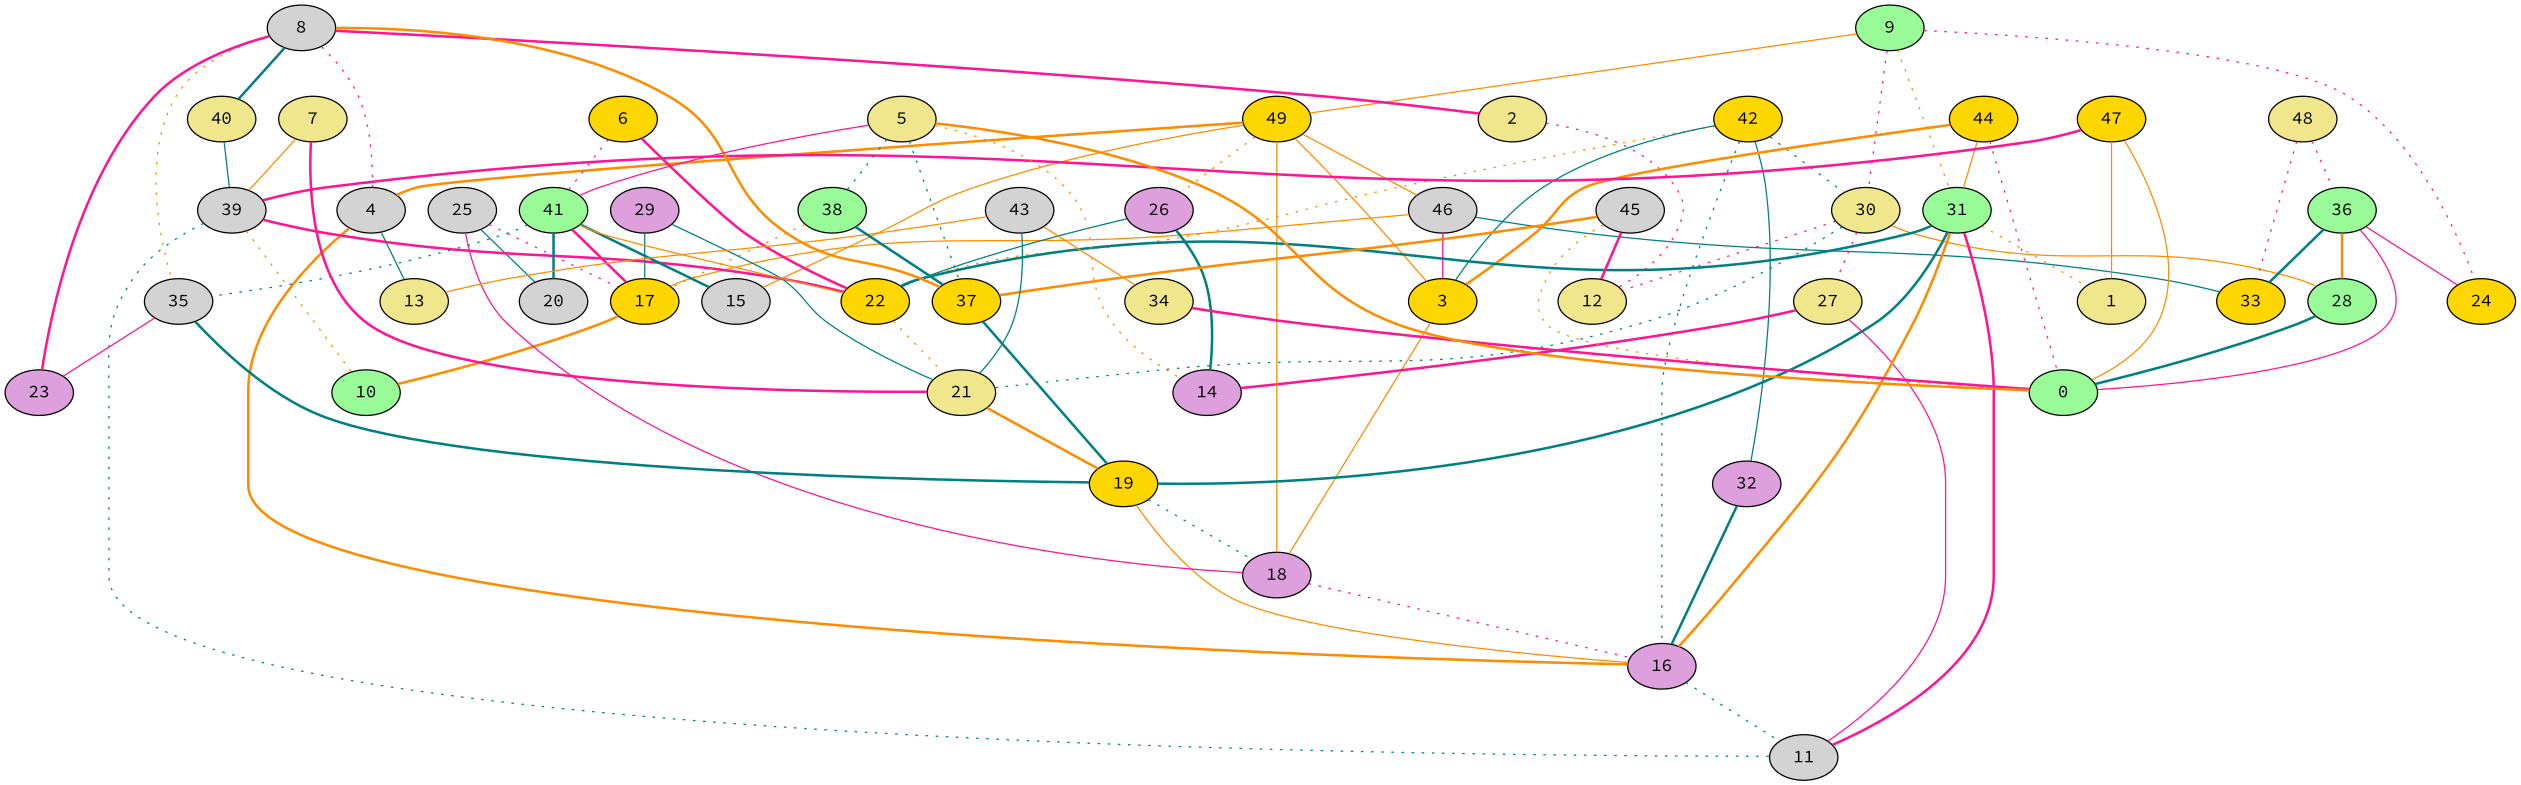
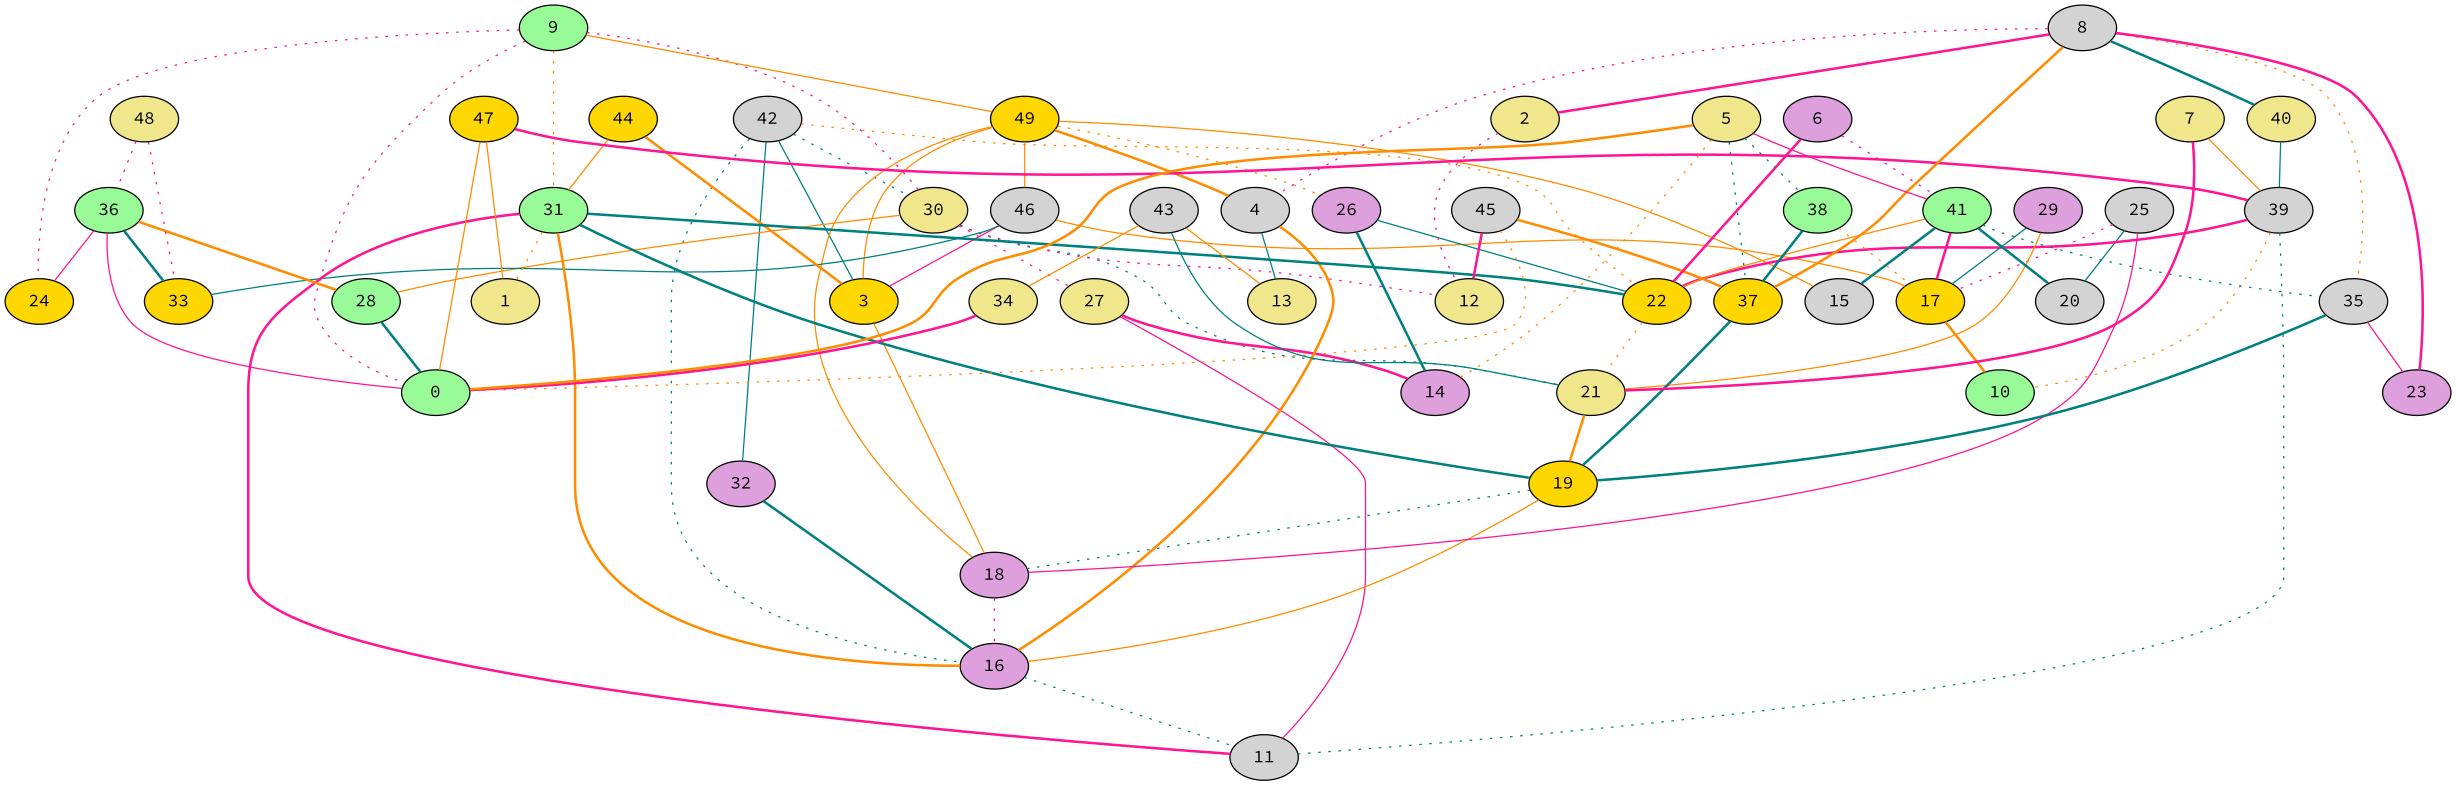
node "6": fillcolor gold -> plum
node "42": fillcolor gold -> lightgrey
edge "44" -- "0": now "9" -- "0"
edge "29" -- "21": color teal -> darkorange
